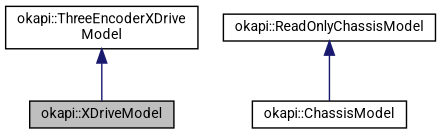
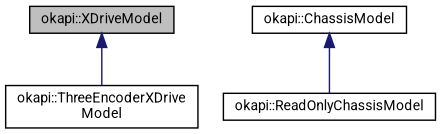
edge "okapi::ChassisModel" -> "okapi::ReadOnlyChassisModel": reversed
edge "okapi::XDriveModel" -> "okapi::ThreeEncoderXDrive Model": reversed
